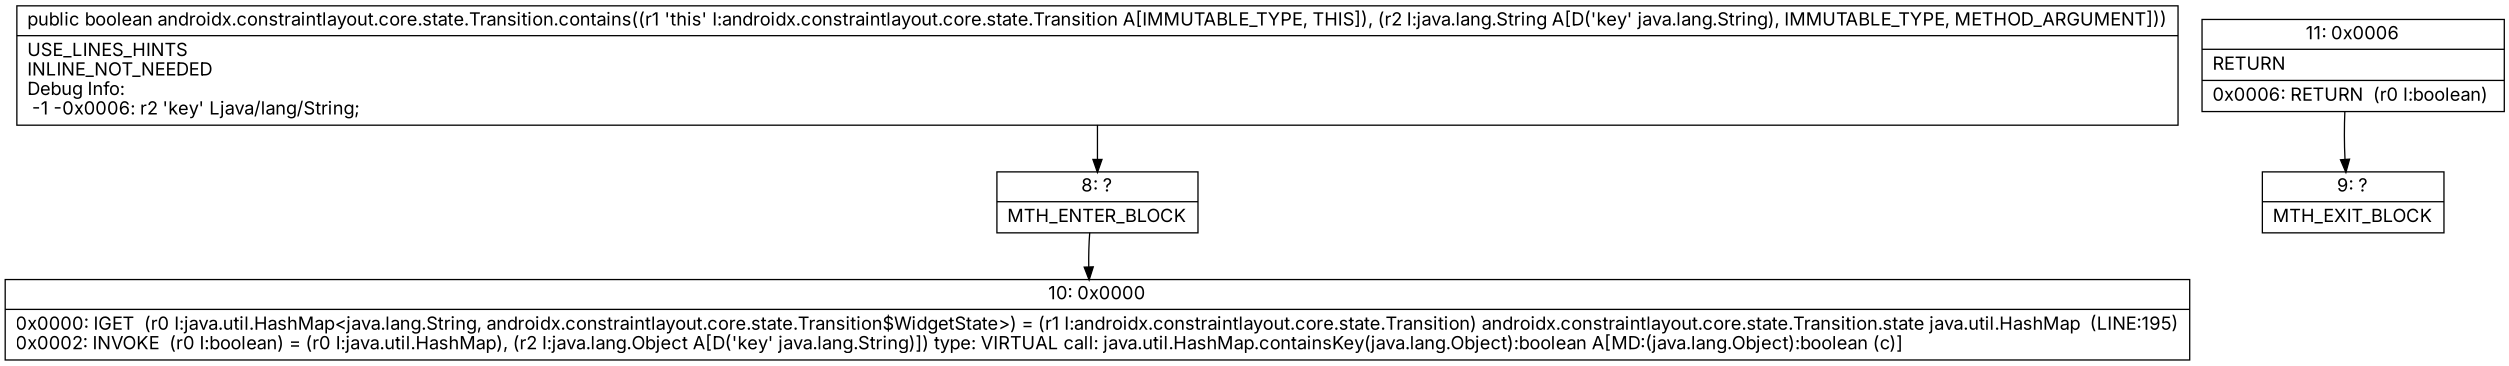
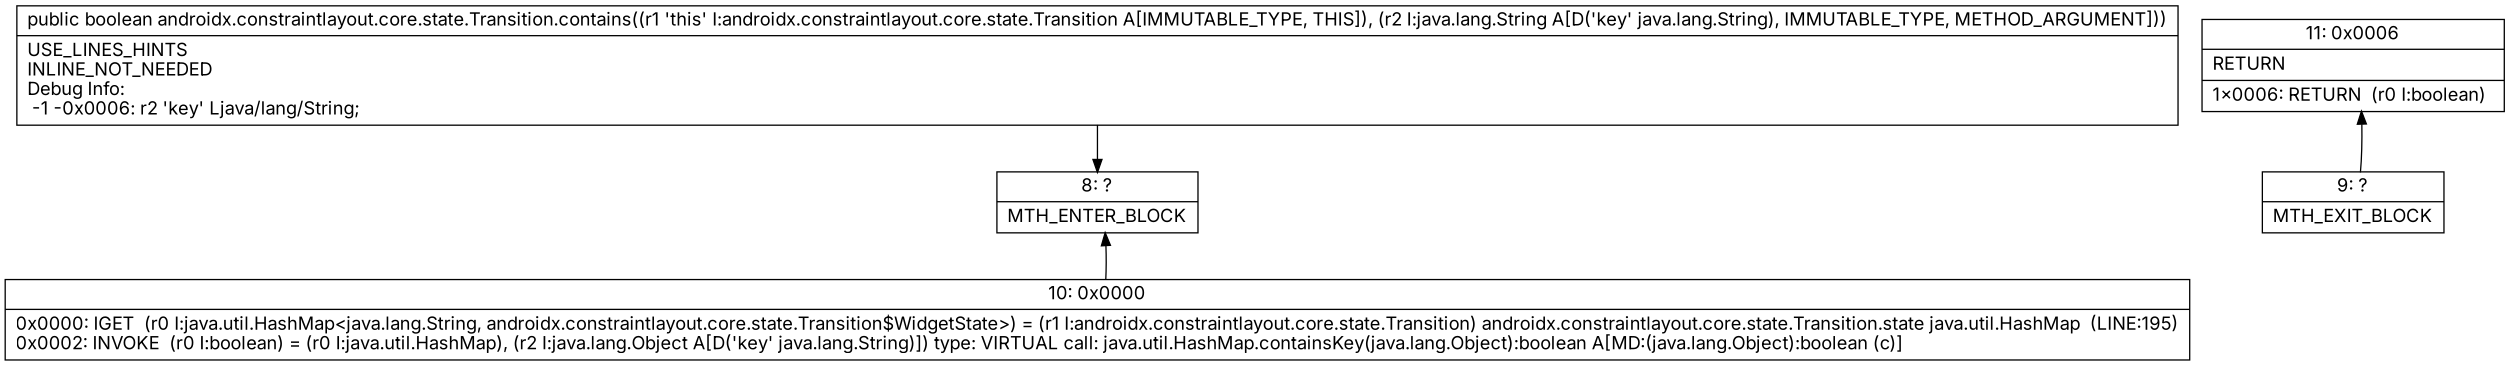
node "11: 0x0006": text "0x0006: RETURN  (r0 I:boolean)" -> "1x0006: RETURN  (r0 I:boolean)"
edge "11: 0x0006" -> "9: ?": reversed
edge "8: ?" -> "10: 0x0000": reversed
